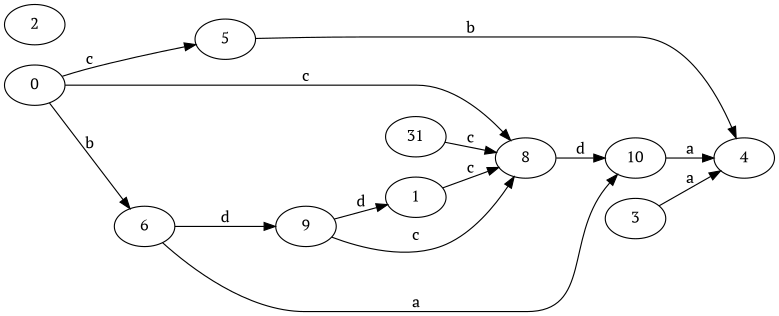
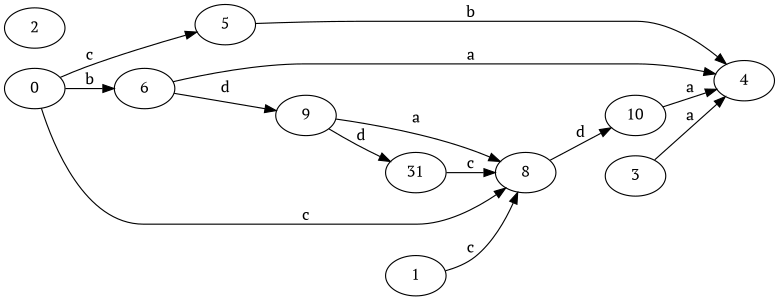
edge "9" -> "1": now "9" -> "31"
edge "9" -> "8": label "c" -> "a"
edge "6" -> "10": now "6" -> "4"
